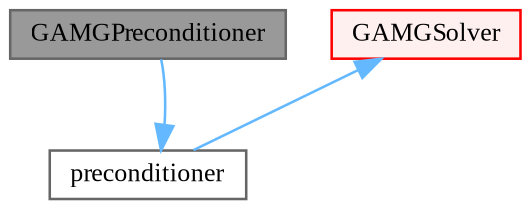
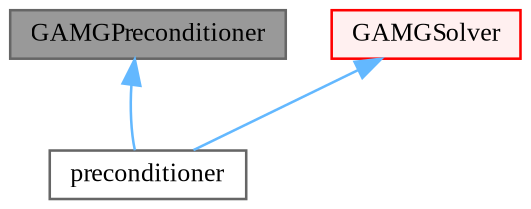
edge "GAMGPreconditioner" -> "preconditioner": reversed
